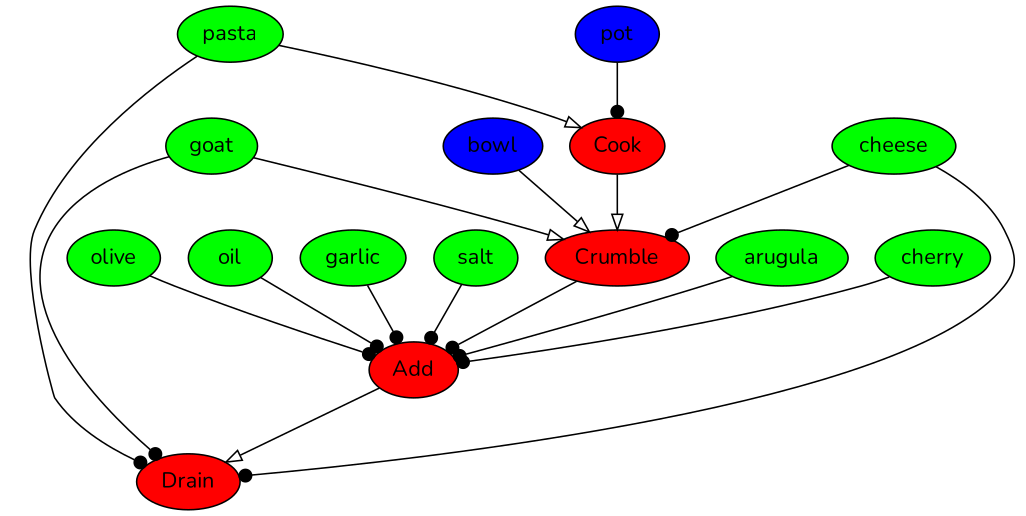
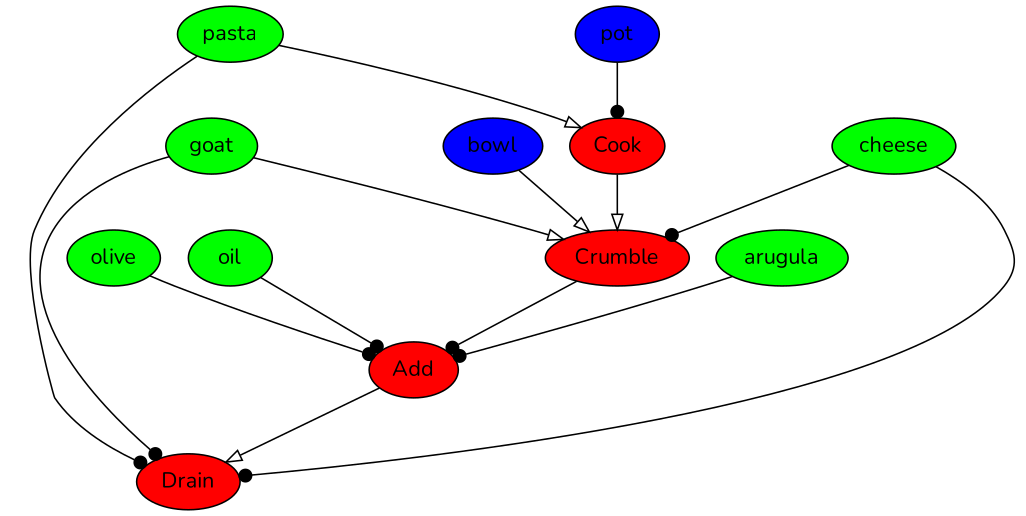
node "garlic": removed
node "salt": removed
node "cherry": removed
